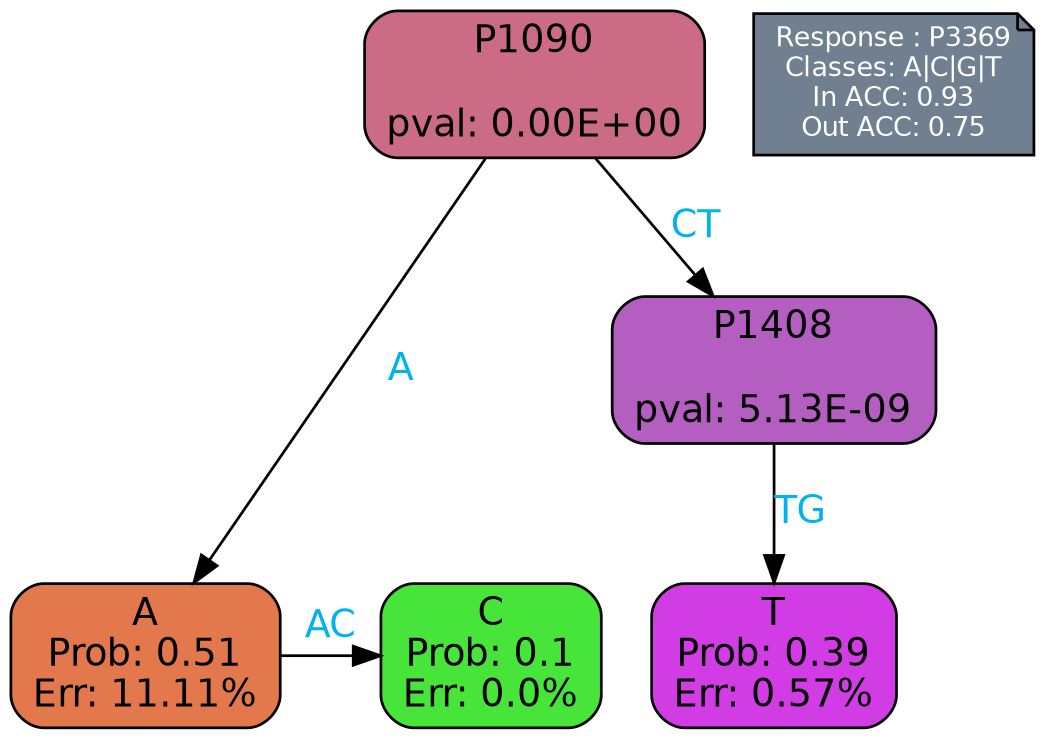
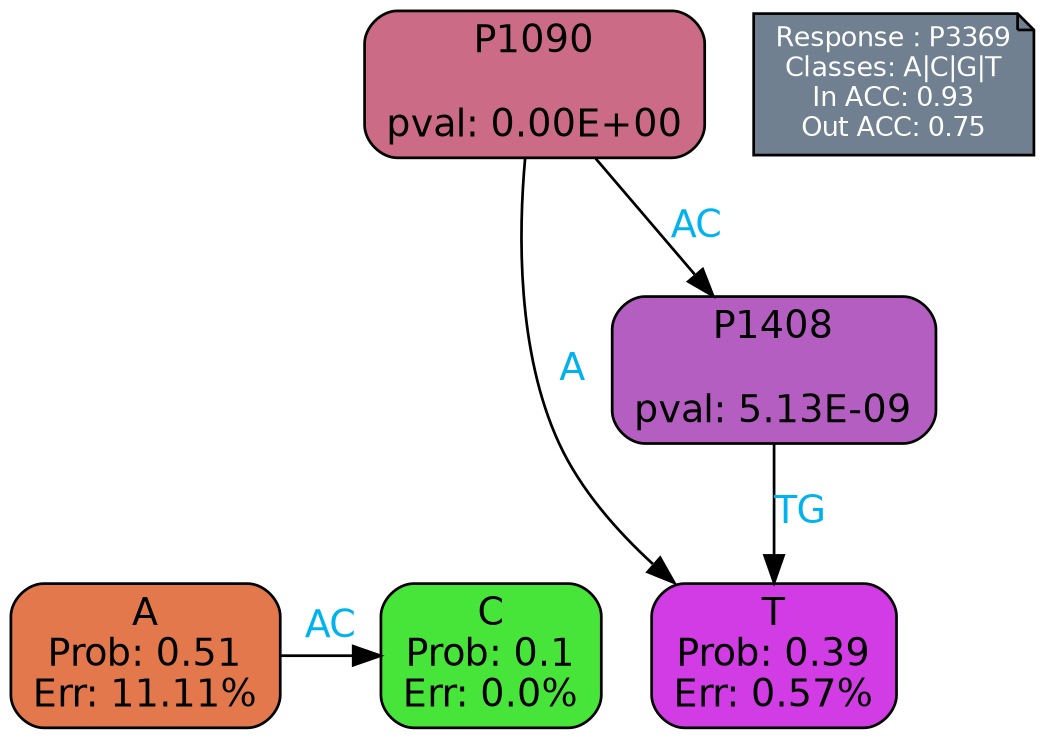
edge "P1090 pval: 0.00E+00" -> "P1408 pval: 5.13E-09": label "CT" -> "AC"
edge "P1090 pval: 0.00E+00" -> "A Prob: 0.51 Err: 11.11%": now "P1090 pval: 0.00E+00" -> "T Prob: 0.39 Err: 0.57%"
